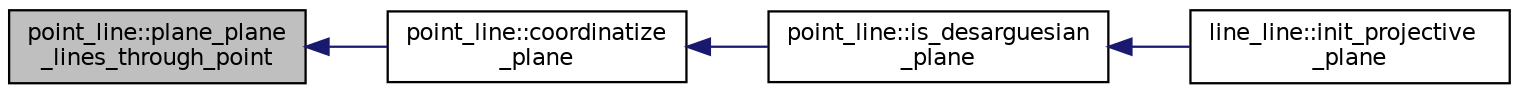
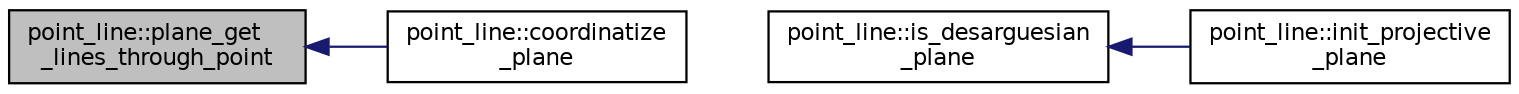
node "point_line::plane_plane _lines_through_point": label "point_line::plane_plane _lines_through_point" -> "point_line::plane_get _lines_through_point"
edge "point_line::is_desarguesian _plane" -> "point_line::coordinatize _plane": removed
node "line_line::init_projective _plane": label "line_line::init_projective _plane" -> "point_line::init_projective _plane"
